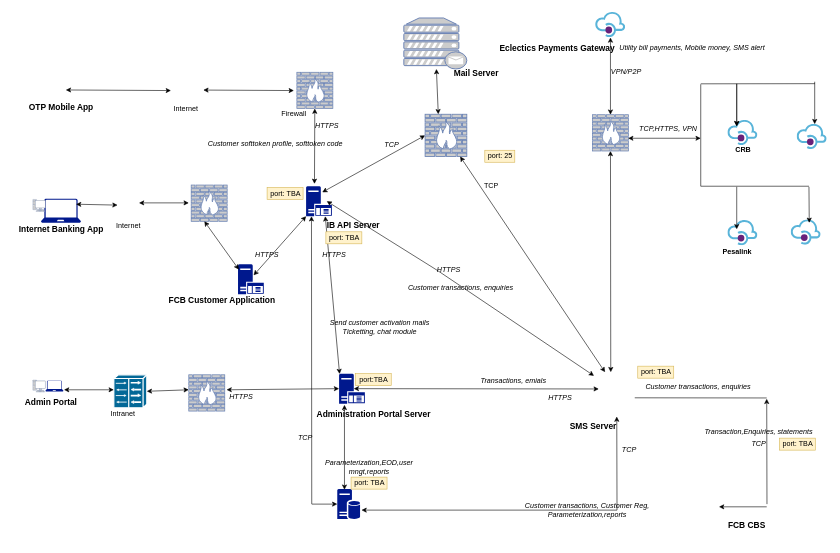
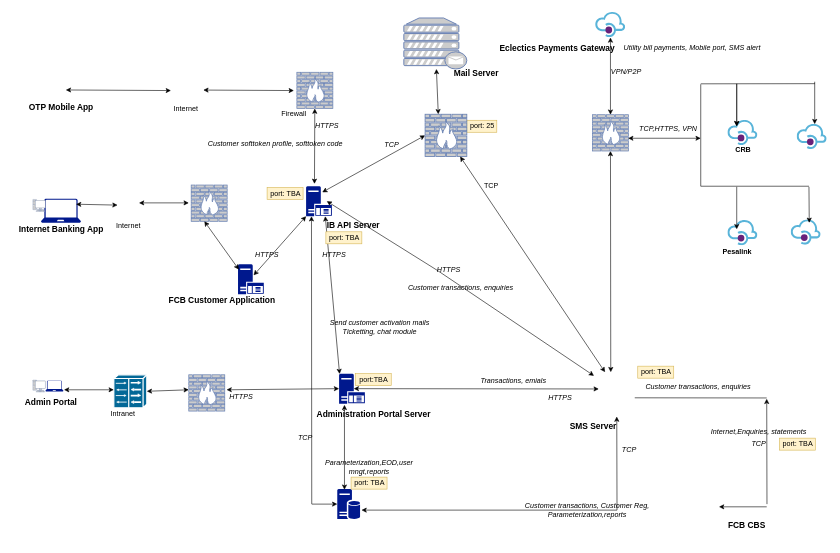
node "Utility bill payments, Mobile money, SMS alert": label "Utility bill payments, Mobile money, SMS alert" -> "Utility bill payments, Mobile port, SMS alert"
node "port: 25": moved (500, 156) -> (482, 126)
node "Transaction,Enquiries, statements": label "Transaction,Enquiries, statements" -> "Internet,Enquiries, statements"
